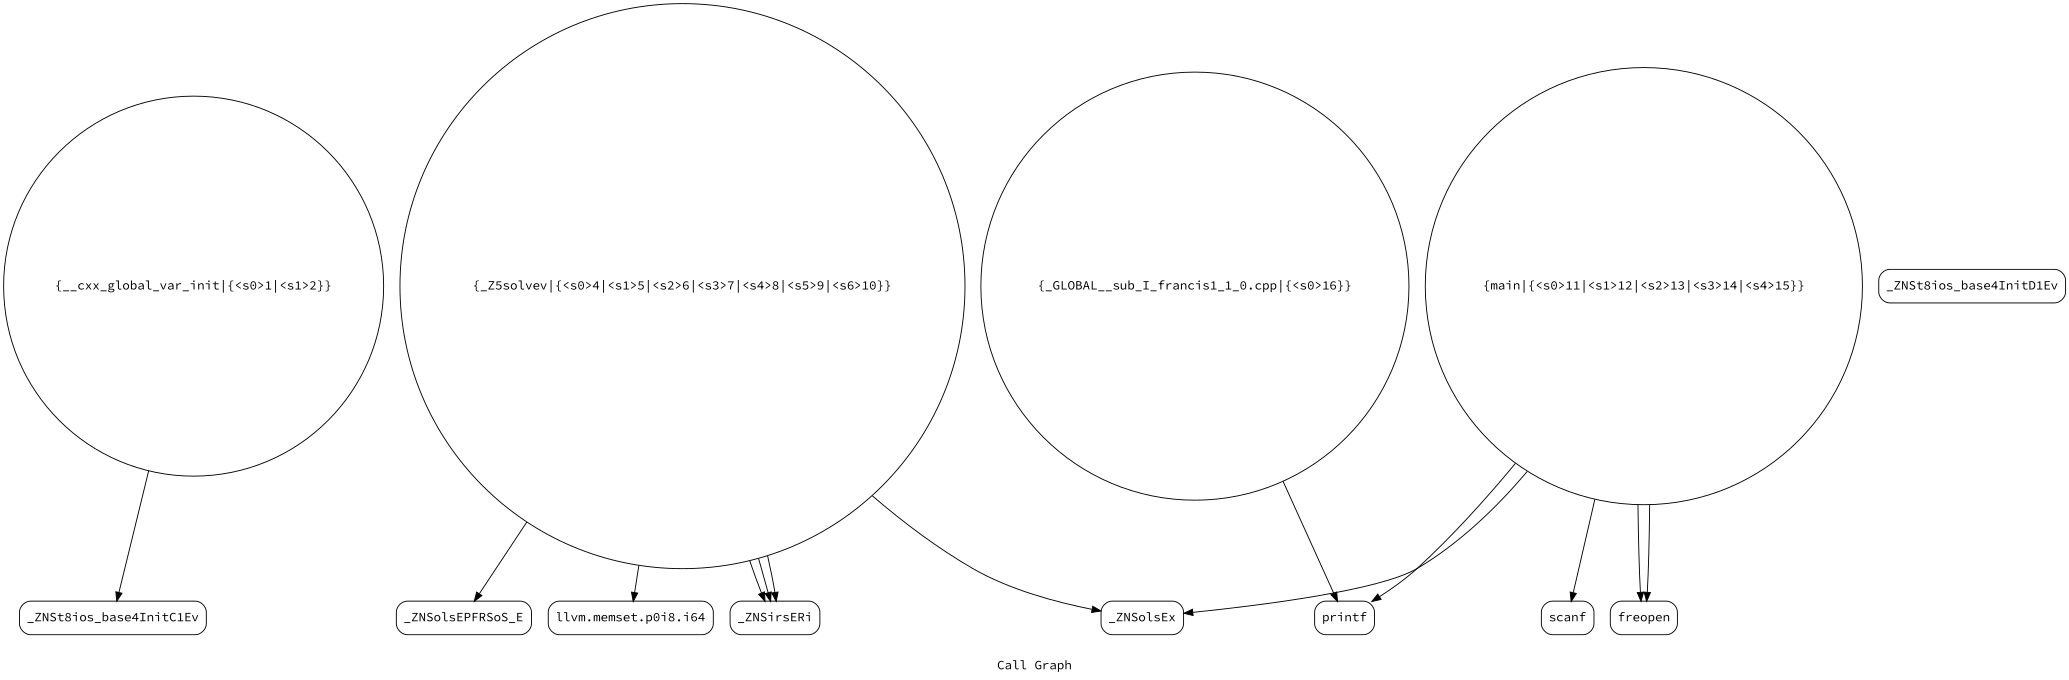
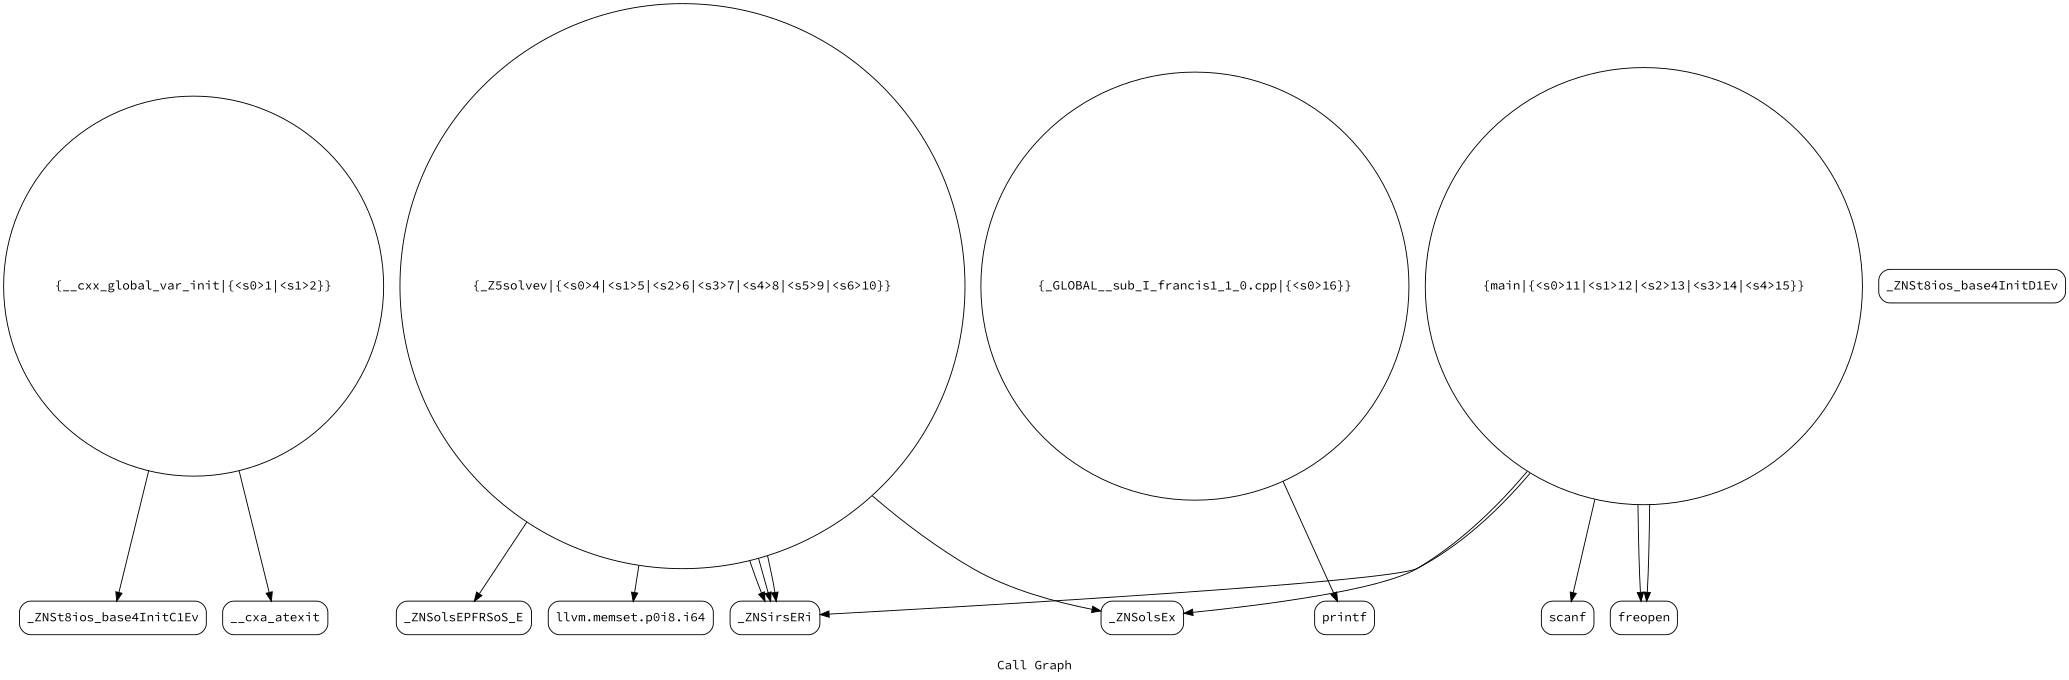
edge "{main|{<s0>11|<s1>12|<s2>13|<s3>14|<s4>15}}" -> "printf": now "{main|{<s0>11|<s1>12|<s2>13|<s3>14|<s4>15}}" -> "_ZNSirsERi"
node "__cxa_atexit": added
